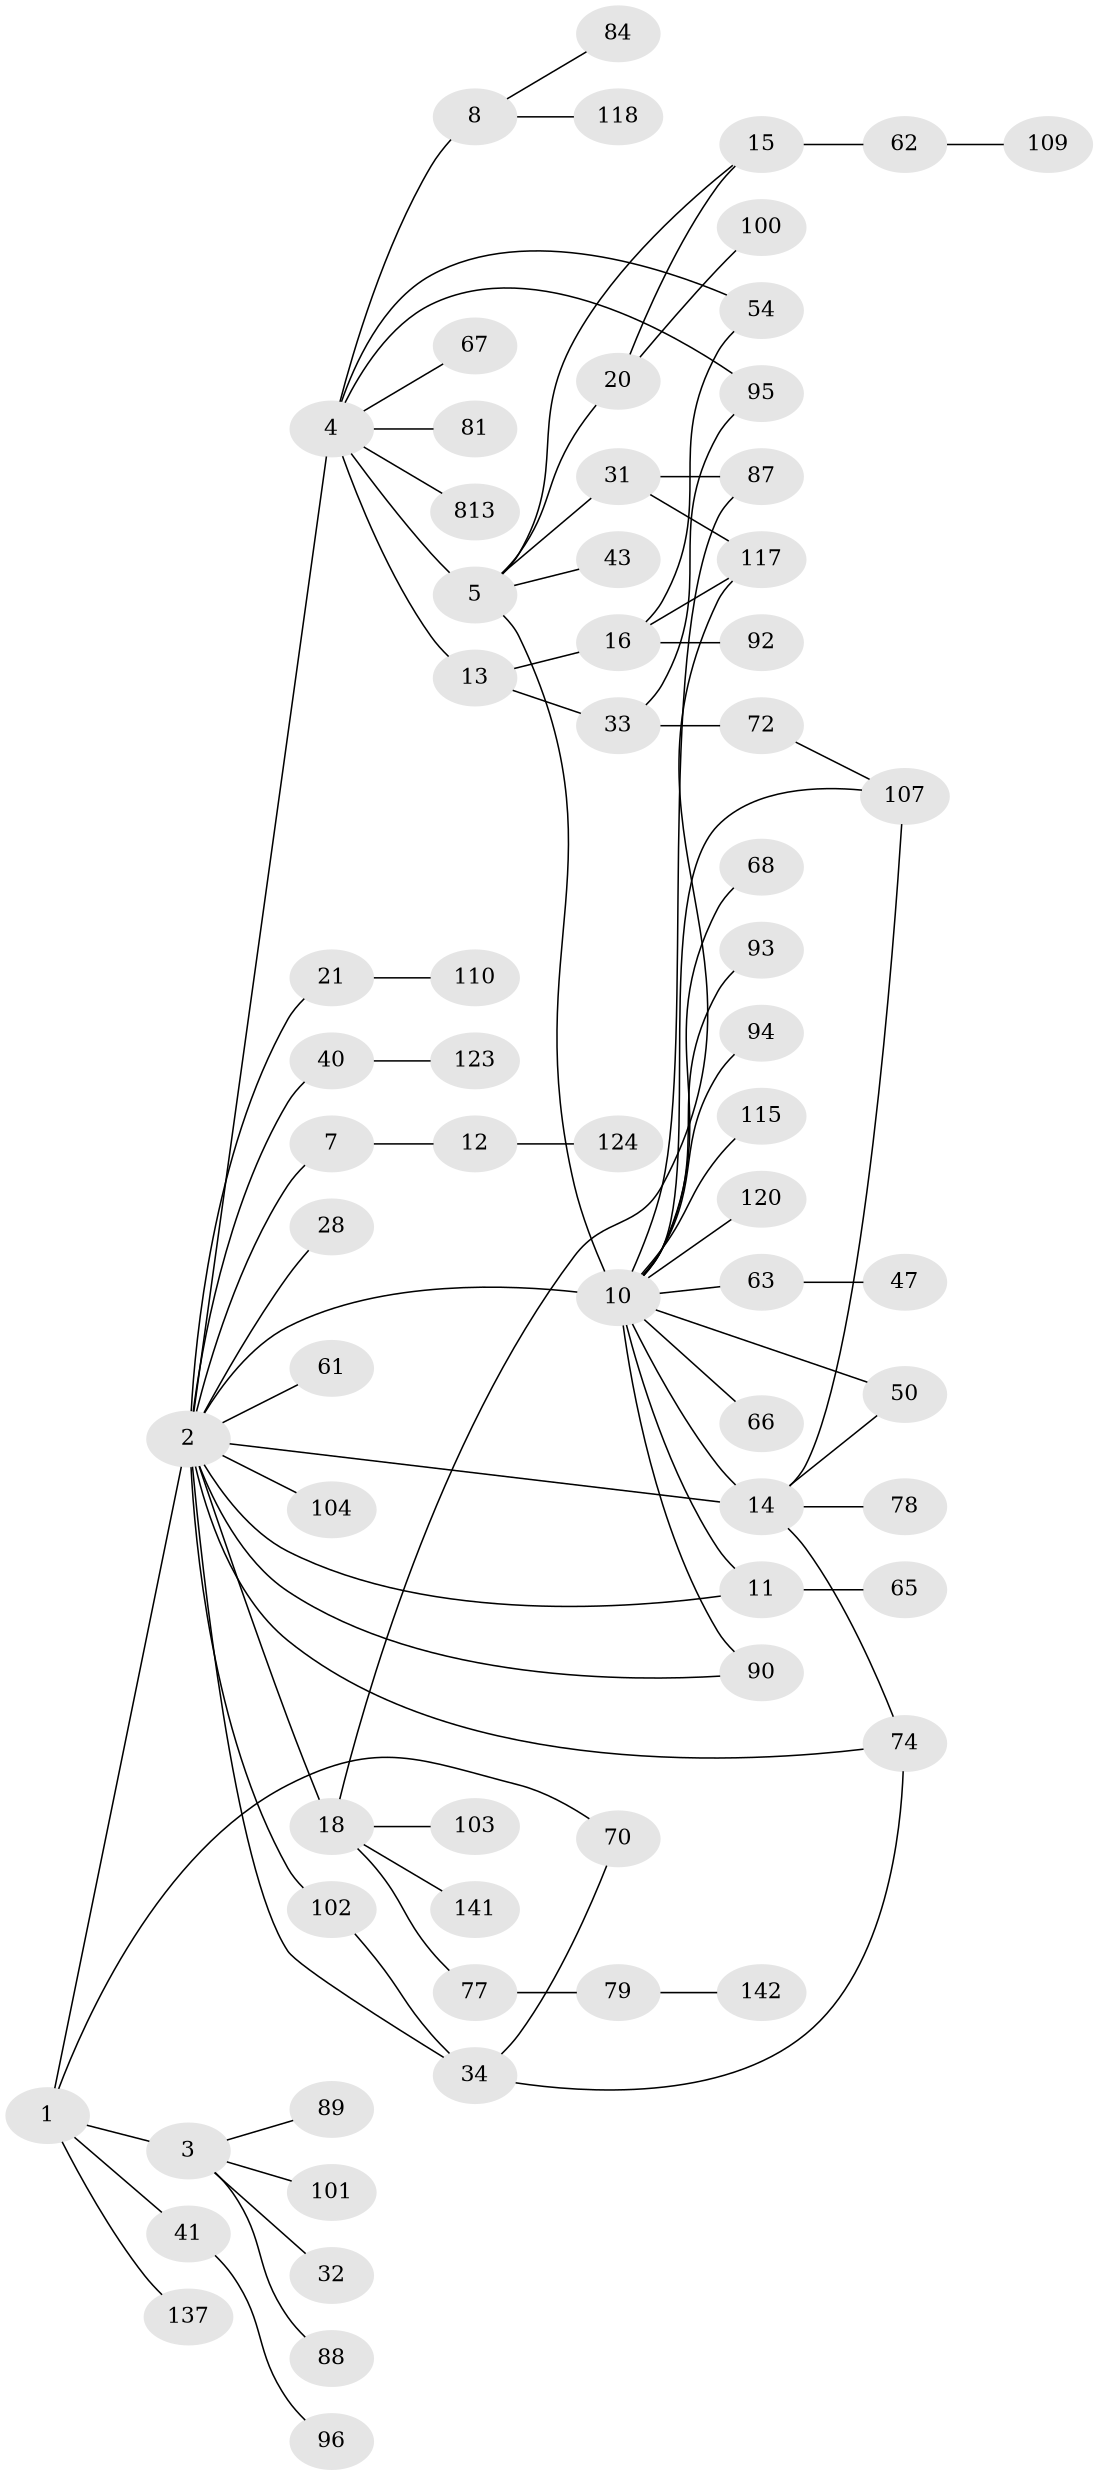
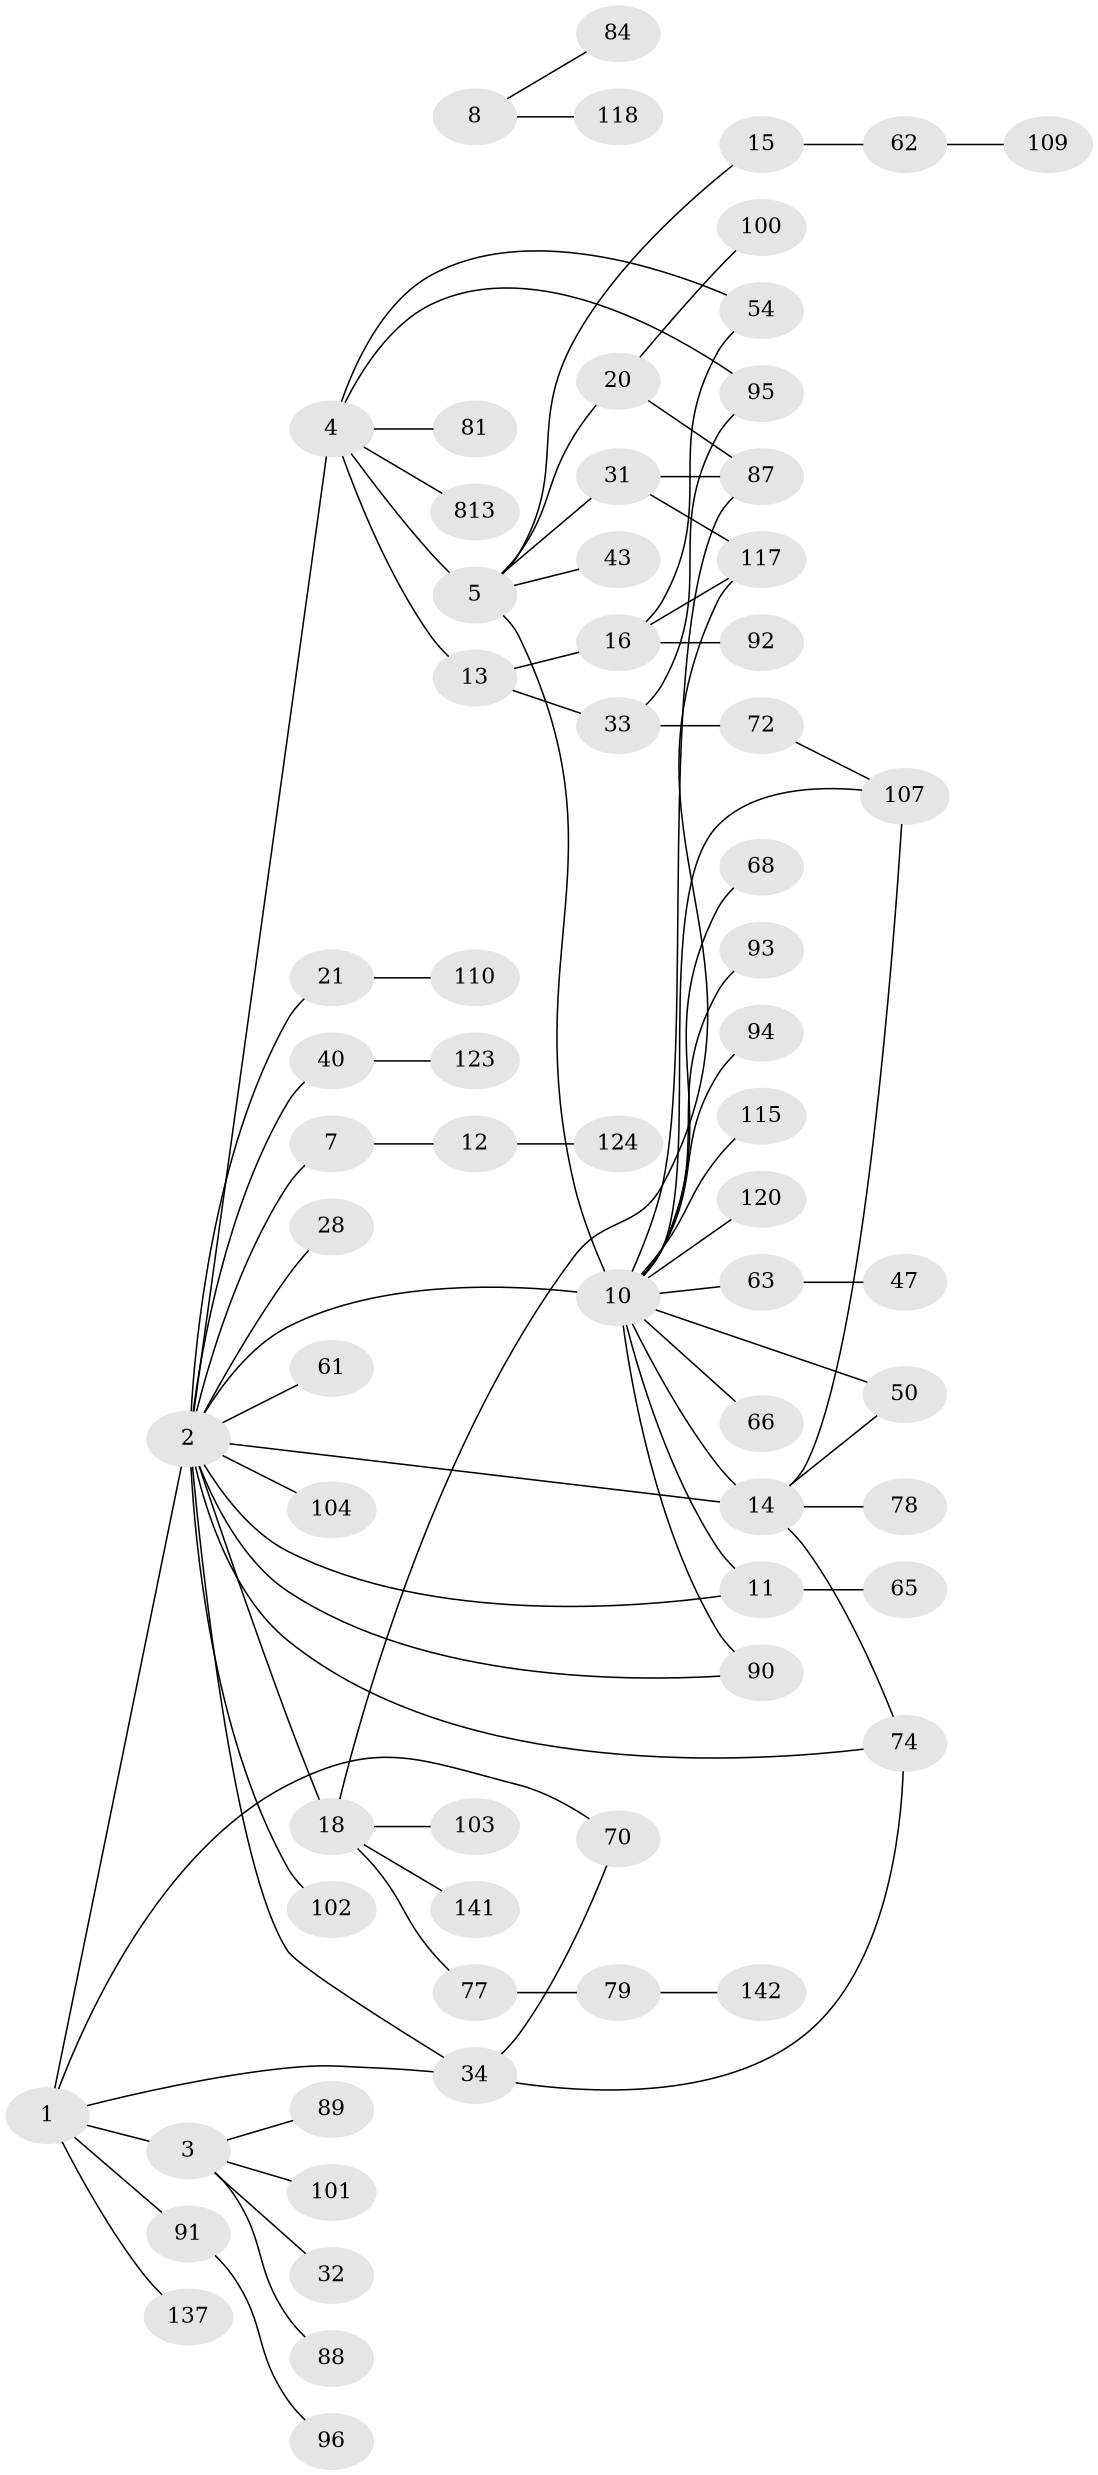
edge "15" -- "20": now "87" -- "20"
edge "8" -- "4": removed
node "67": removed
edge "102" -- "34": now "1" -- "34"
node "41": label "41" -> "91"
